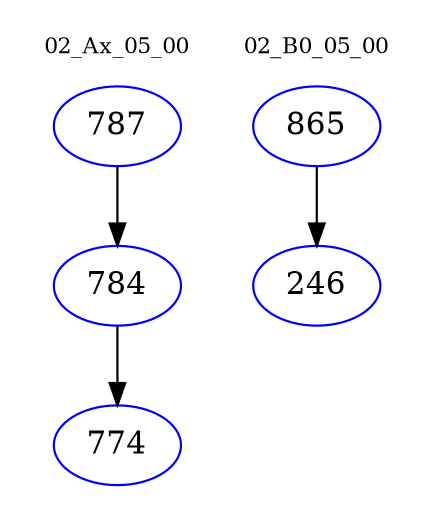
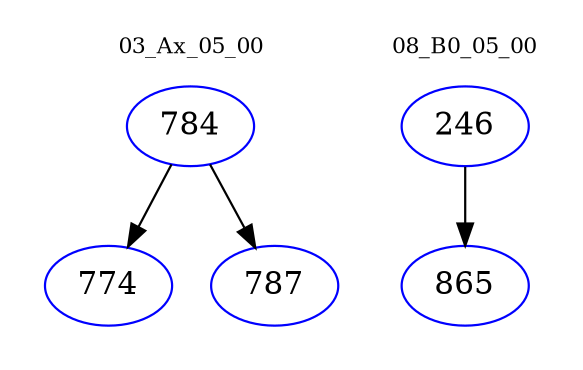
cluster "02_Ax_05_00": label "02_Ax_05_00" -> "03_Ax_05_00"
cluster "02_B0_05_00": label "02_B0_05_00" -> "08_B0_05_00"
edge "787" -> "784": reversed
edge "865" -> "246": reversed
